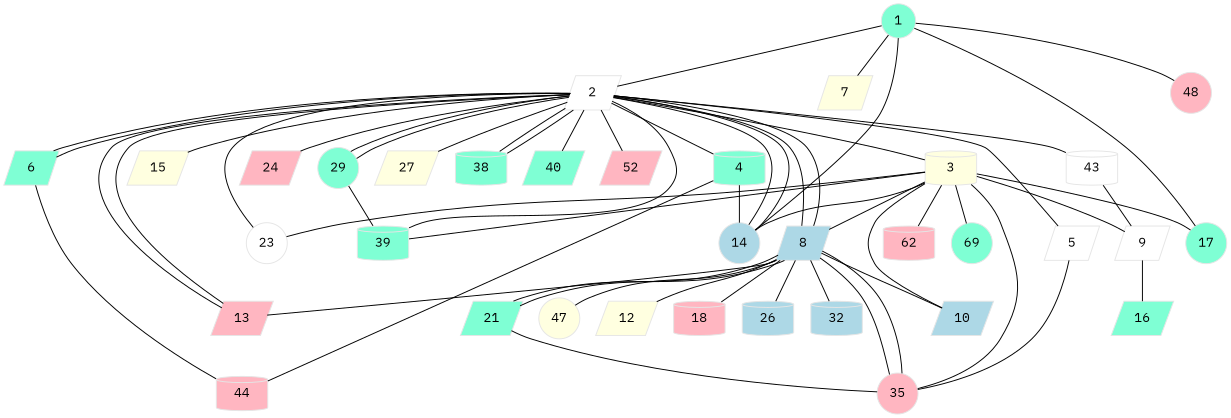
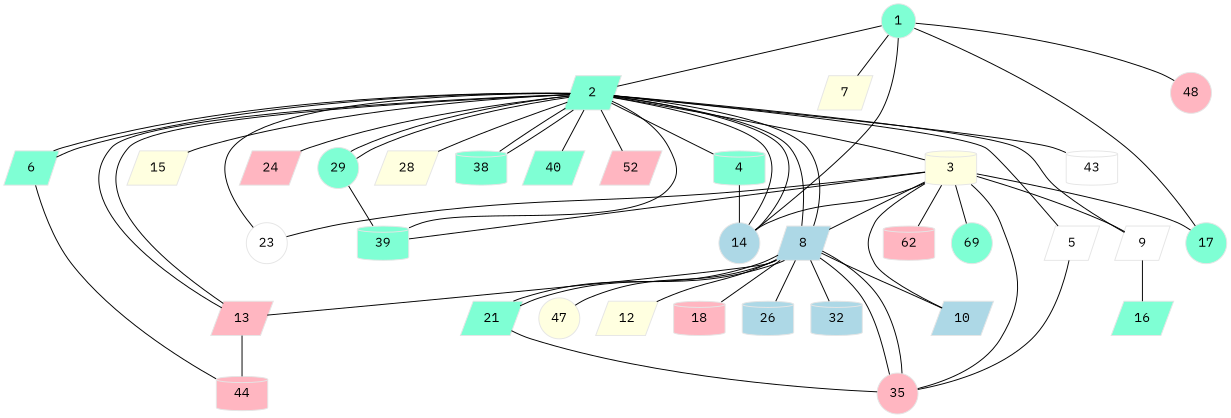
node "2": fillcolor white -> aquamarine
node "27": label "27" -> "28"
edge "43" -- "9": now "2" -- "9"
edge "4" -- "44": now "13" -- "44"
